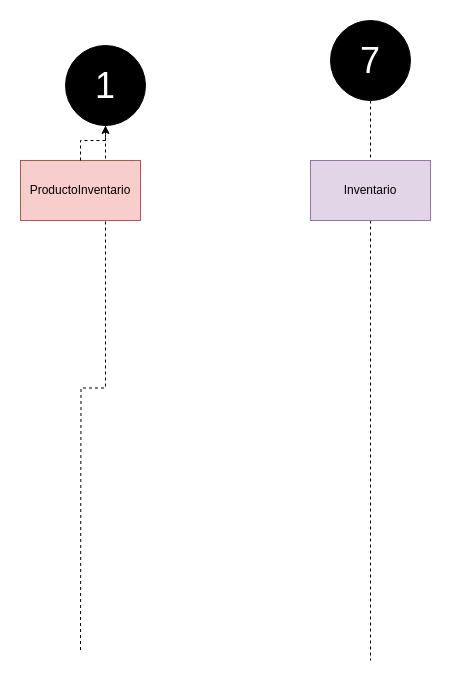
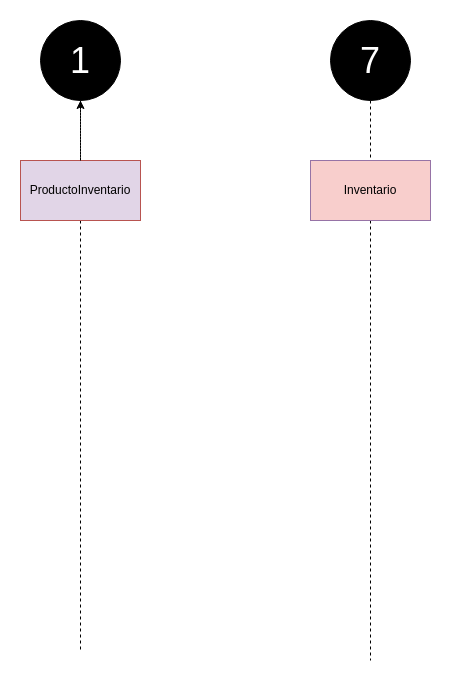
node "1": moved (106, 86) -> (81, 61)
node "ProductoInventario": fillcolor #f8cecc -> #e1d5e7
node "Inventario": fillcolor #e1d5e7 -> #f8cecc
